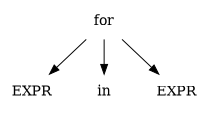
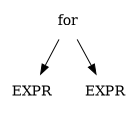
node "in": removed
